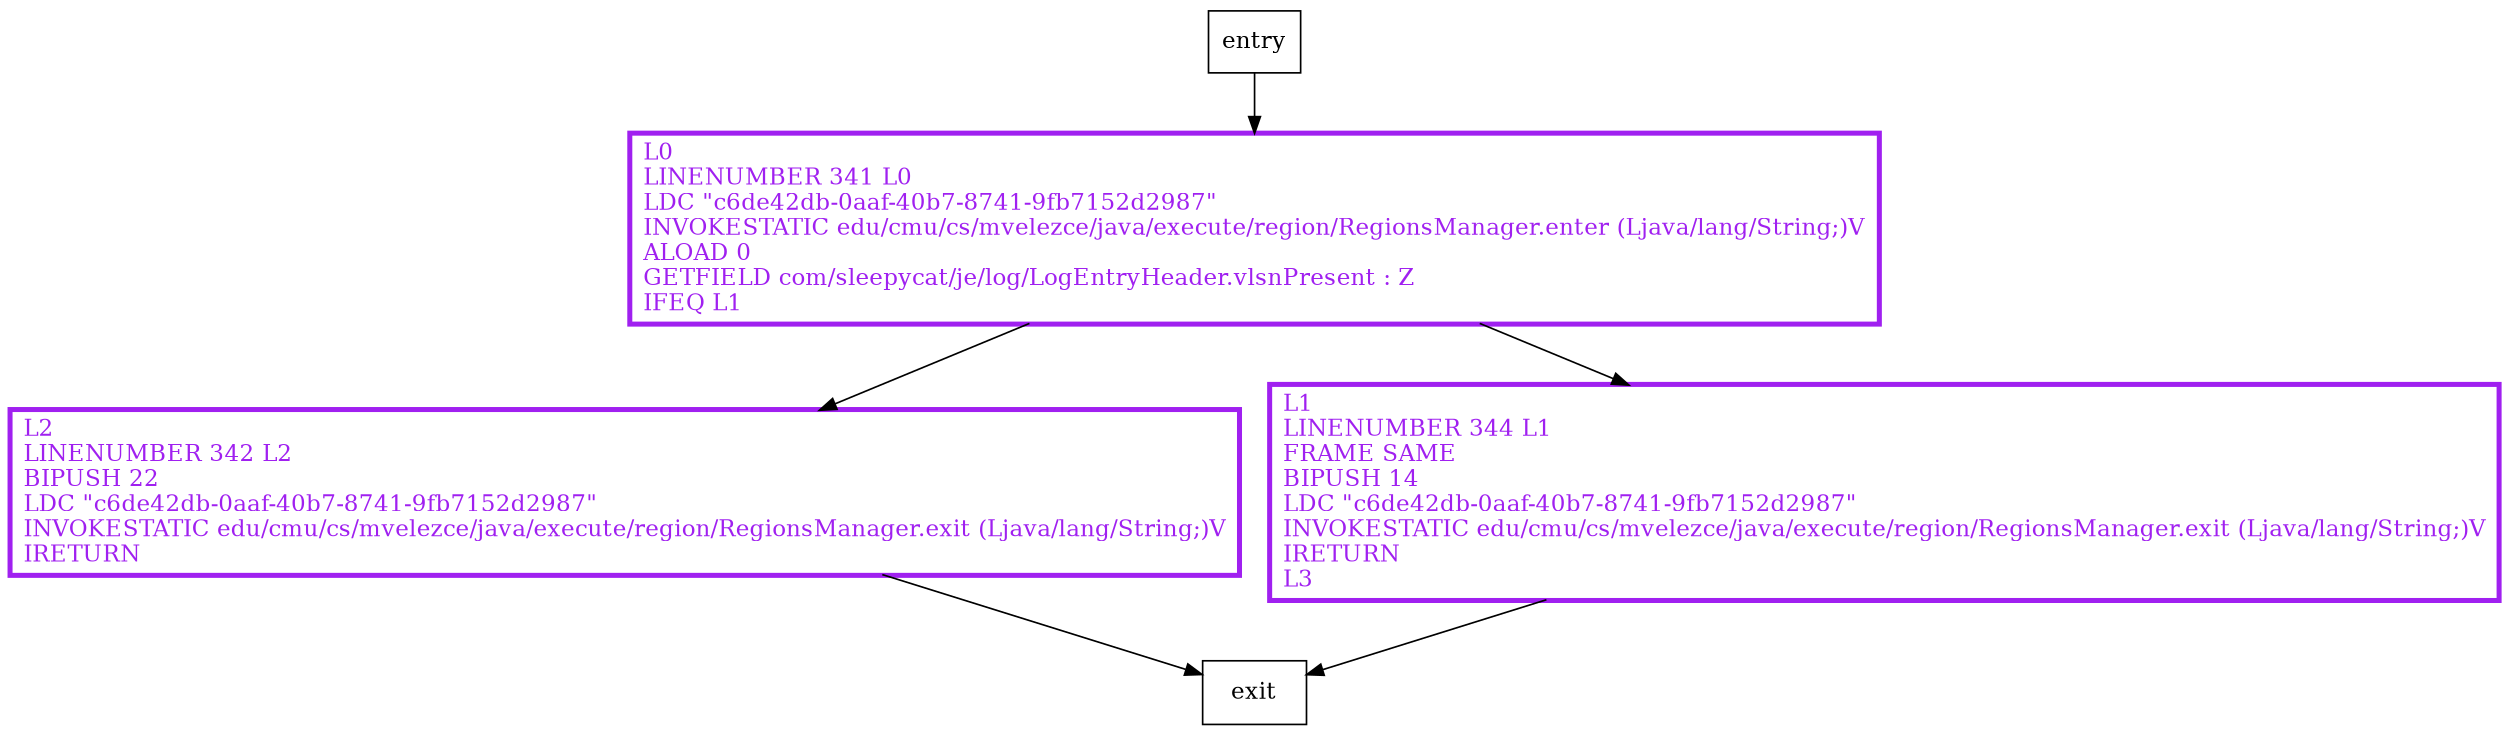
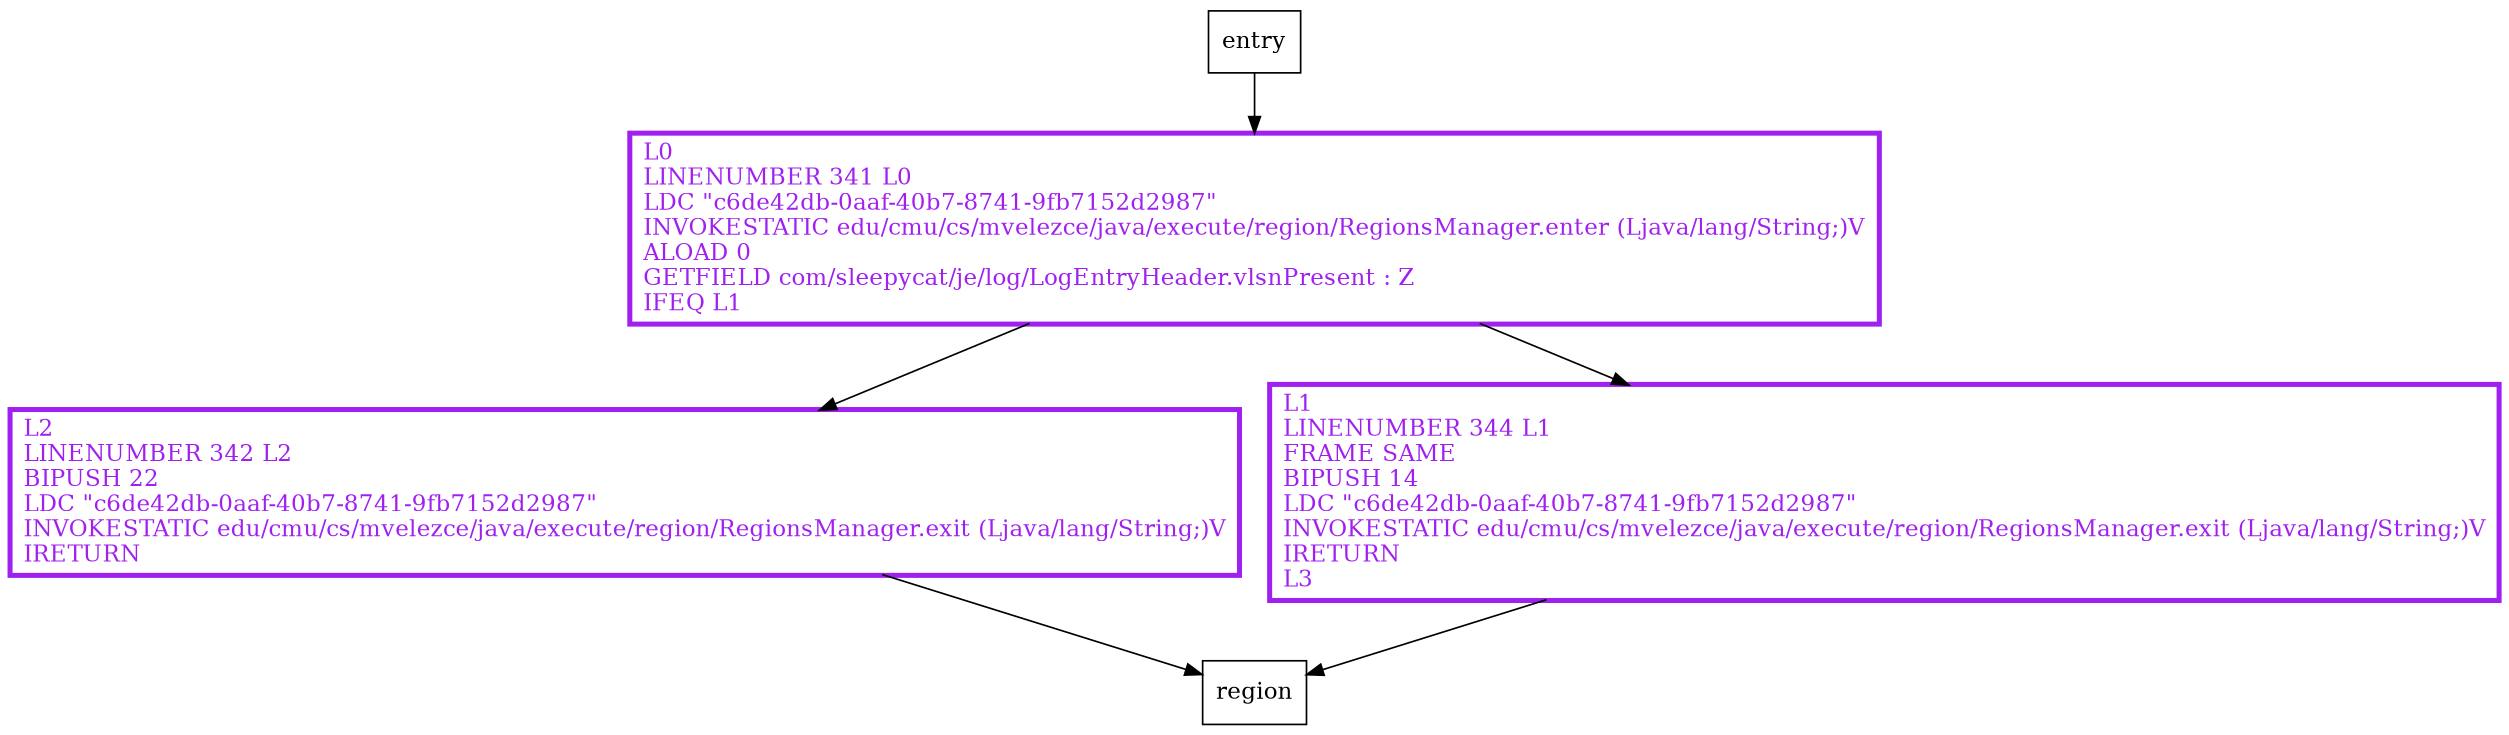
node "exit": label "exit" -> "region"
